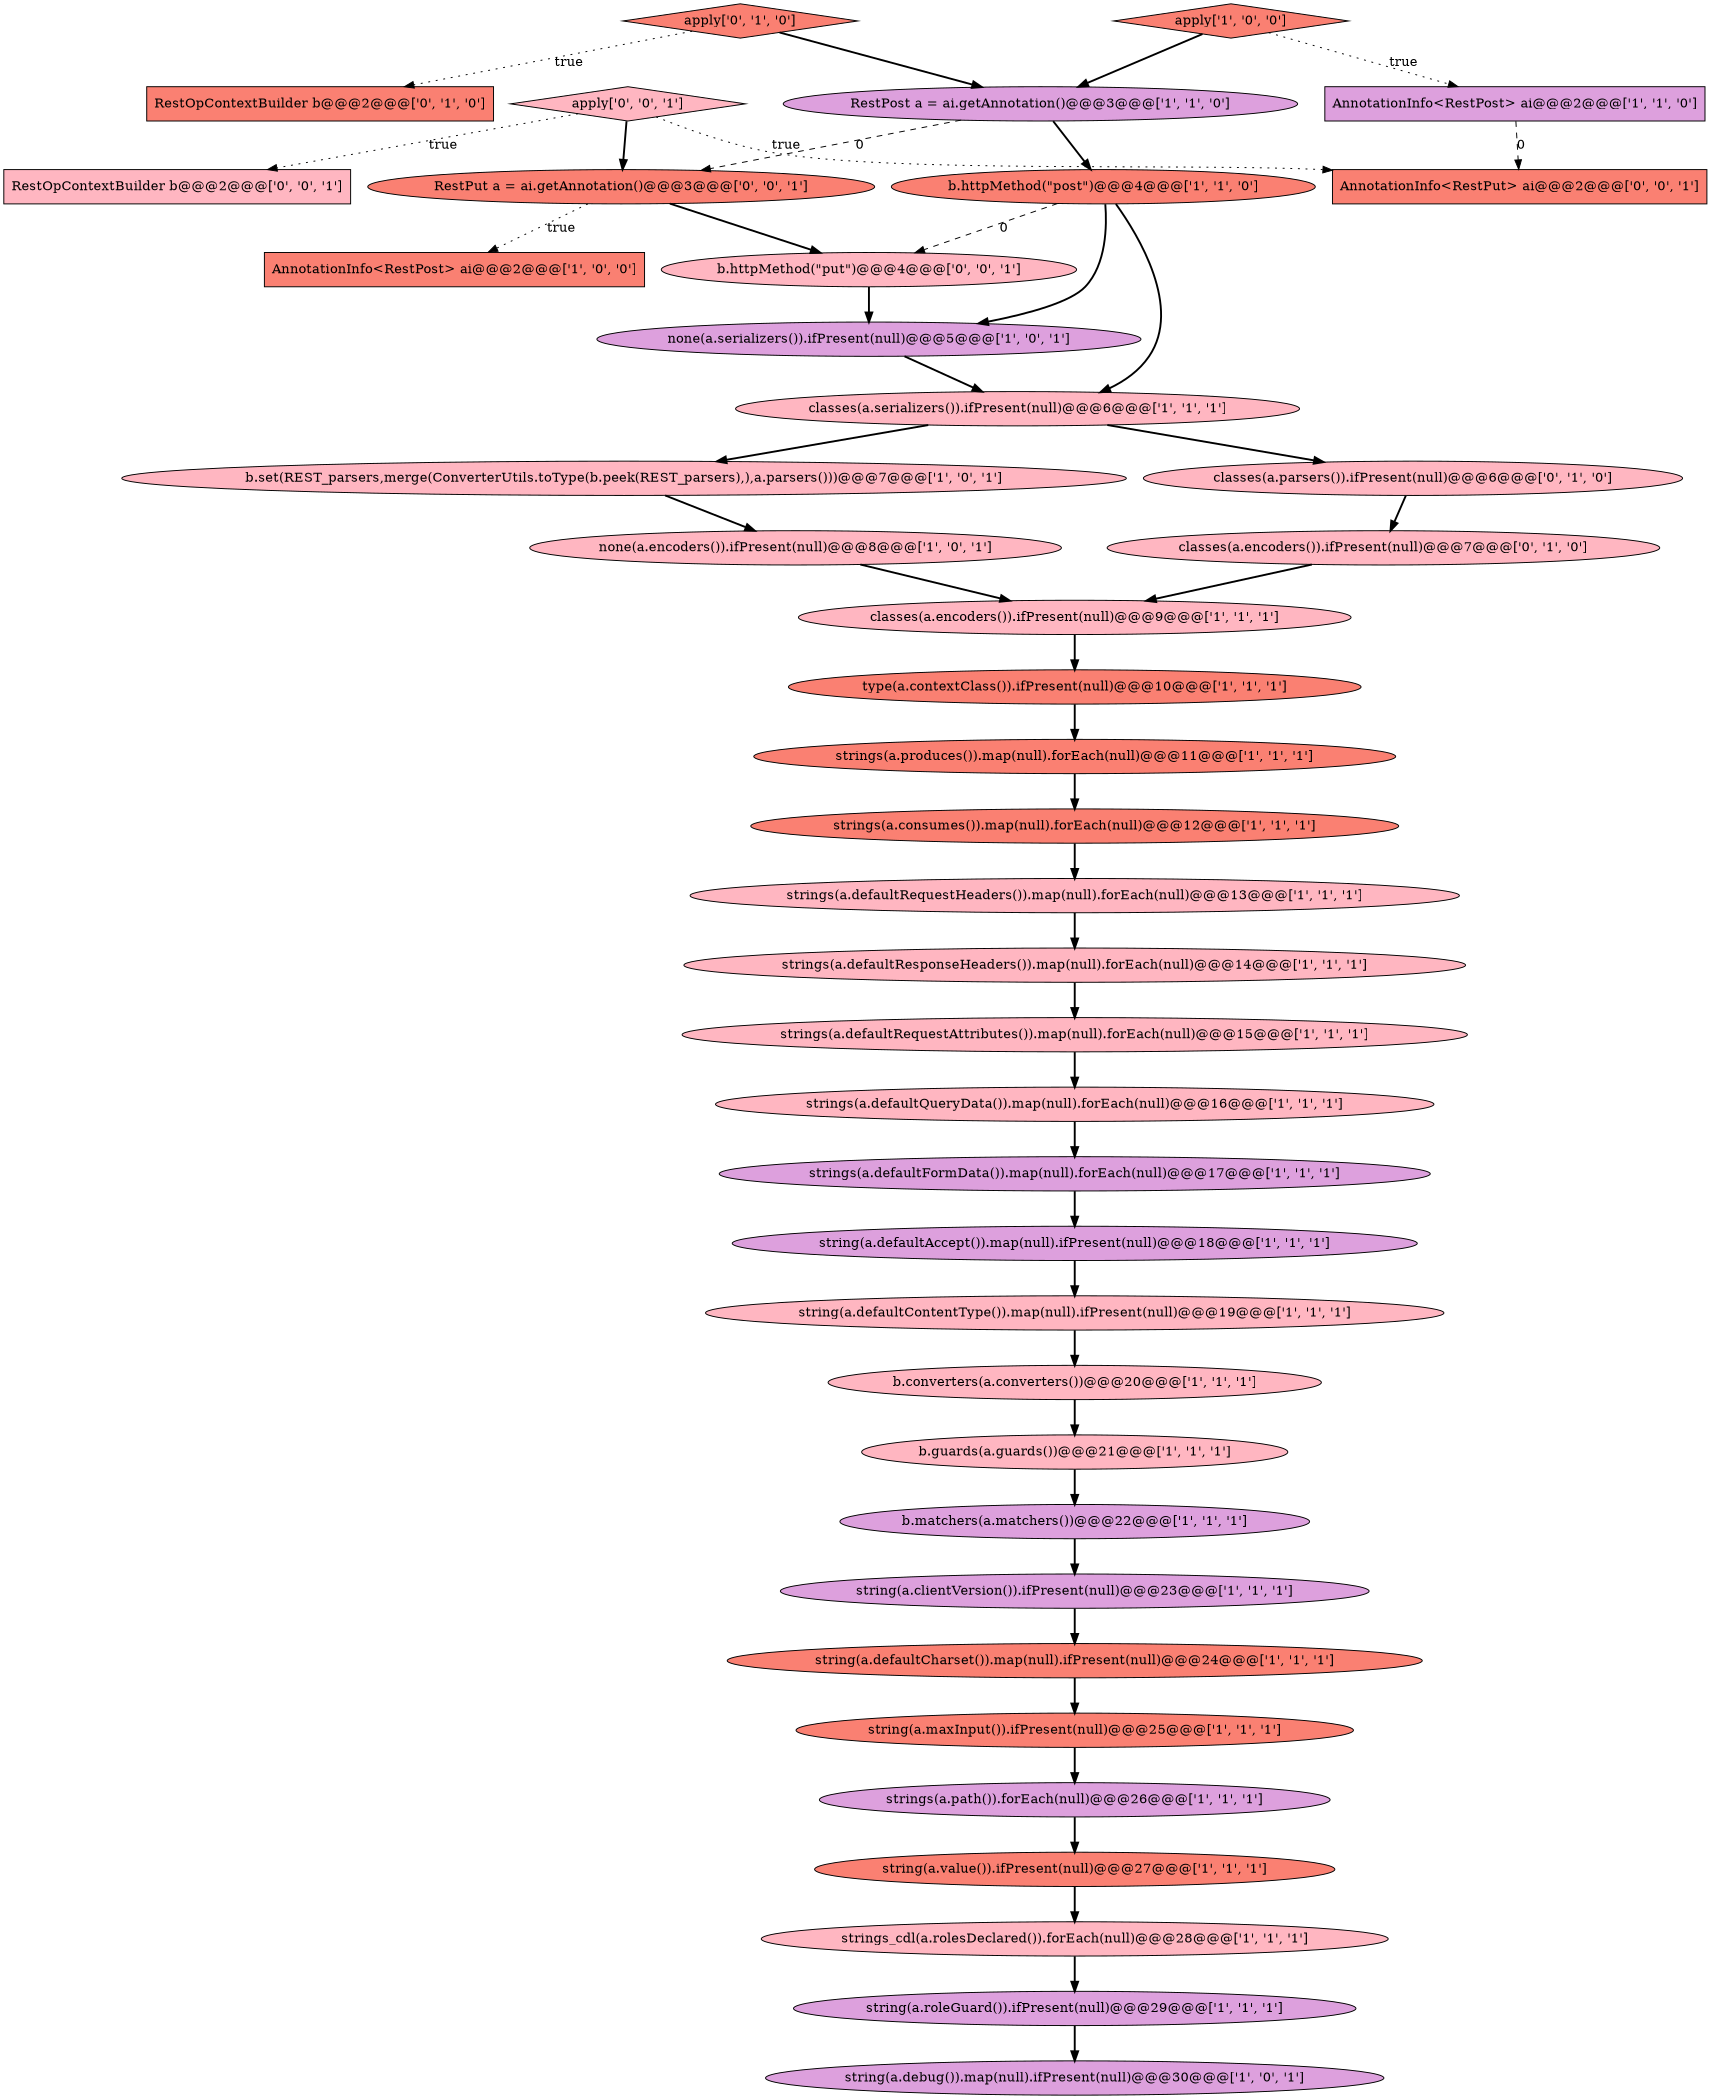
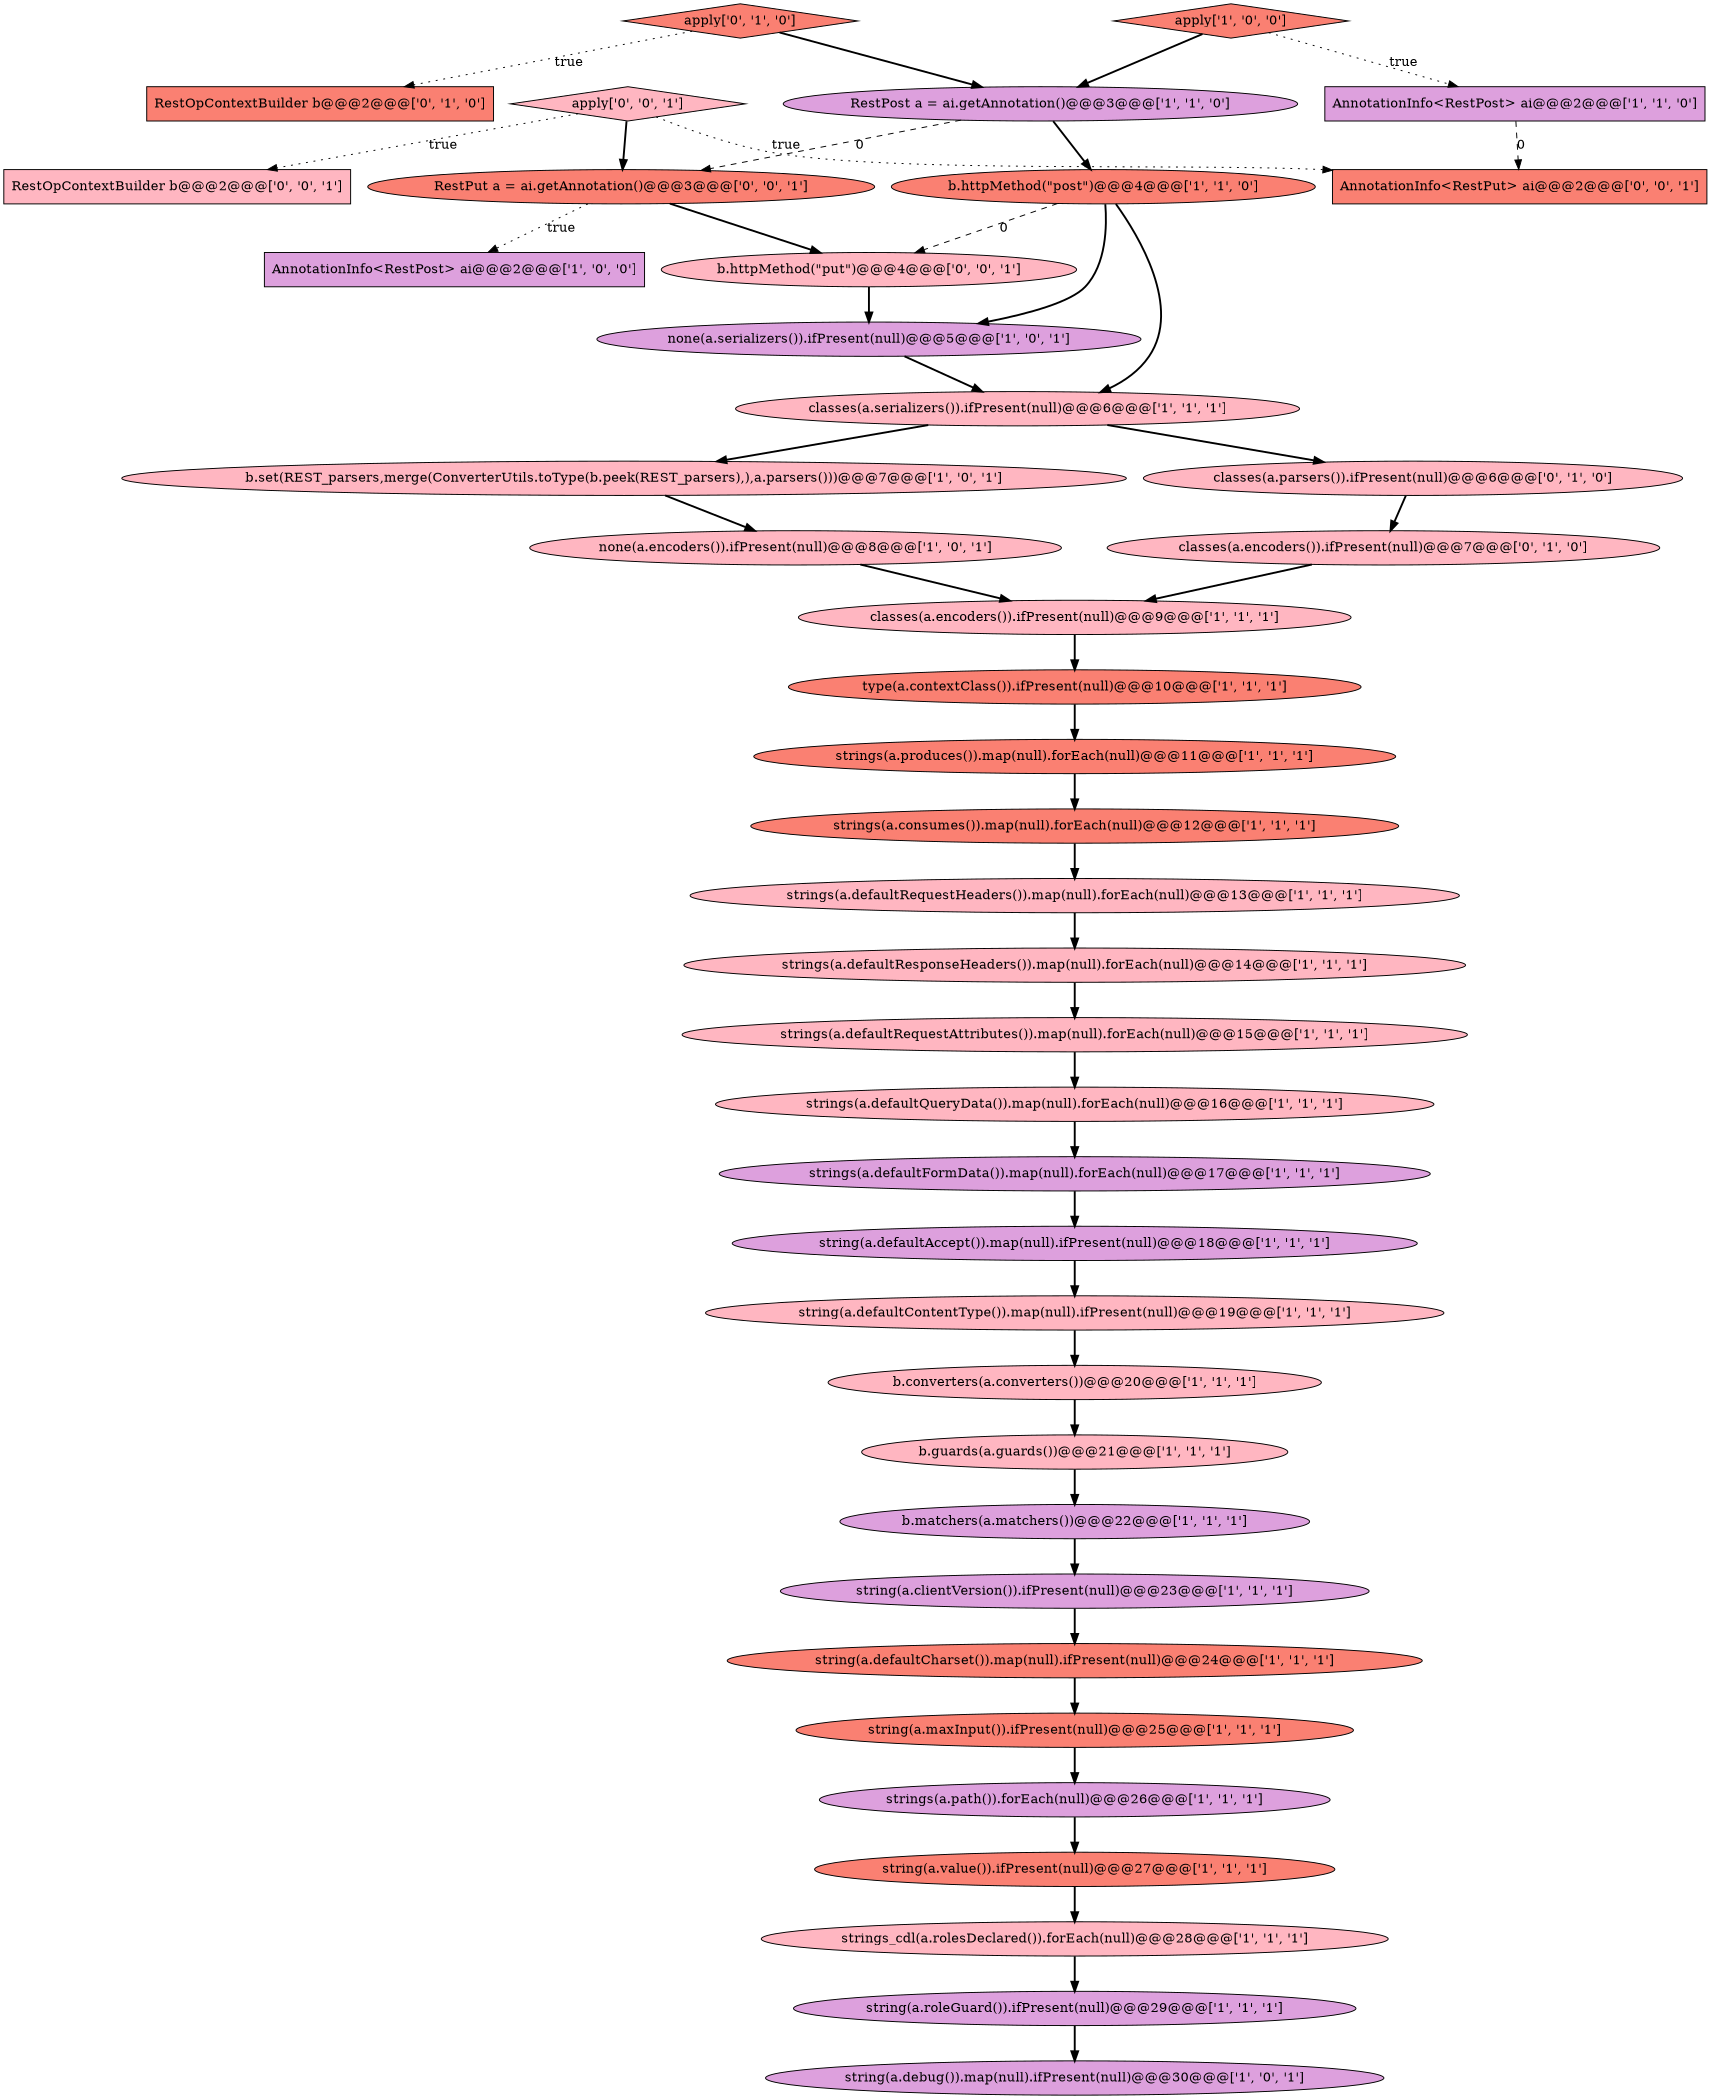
node "AnnotationInfo<RestPost> ai@@@2@@@['1', '0', '0']": fillcolor salmon -> plum
